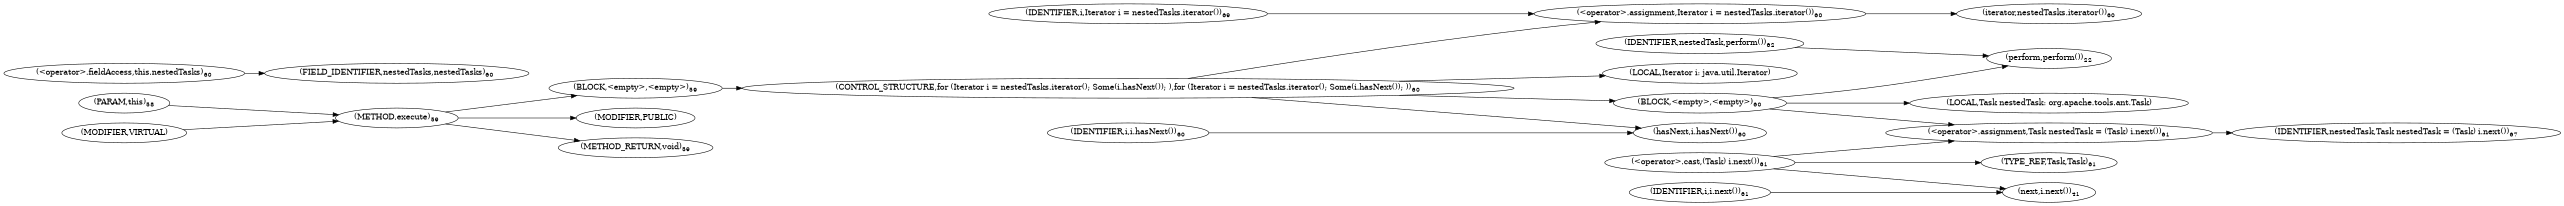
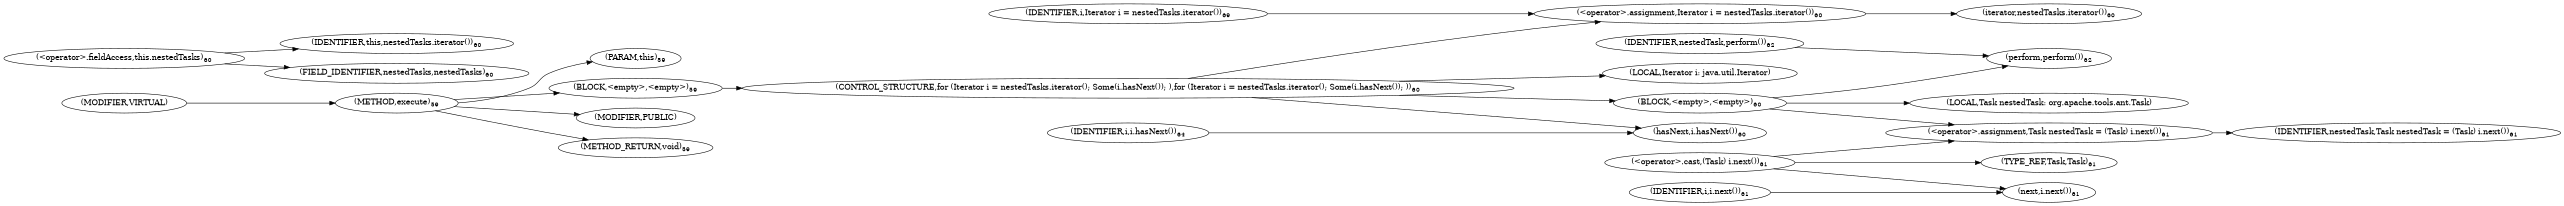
node "(IDENTIFIER,this,nestedTasks.iterator())": added
node "(perform,perform())": text "22" -> "62"
node "(PARAM,this)": text "58" -> "59"
edge "(PARAM,this)" -> "(METHOD,execute)": reversed
node "(IDENTIFIER,i,i.hasNext())": text "60" -> "64"
node "(IDENTIFIER,nestedTask,Task nestedTask = (Task) i.next())": text "67" -> "61"
node "(next,i.next())": text "41" -> "61"
